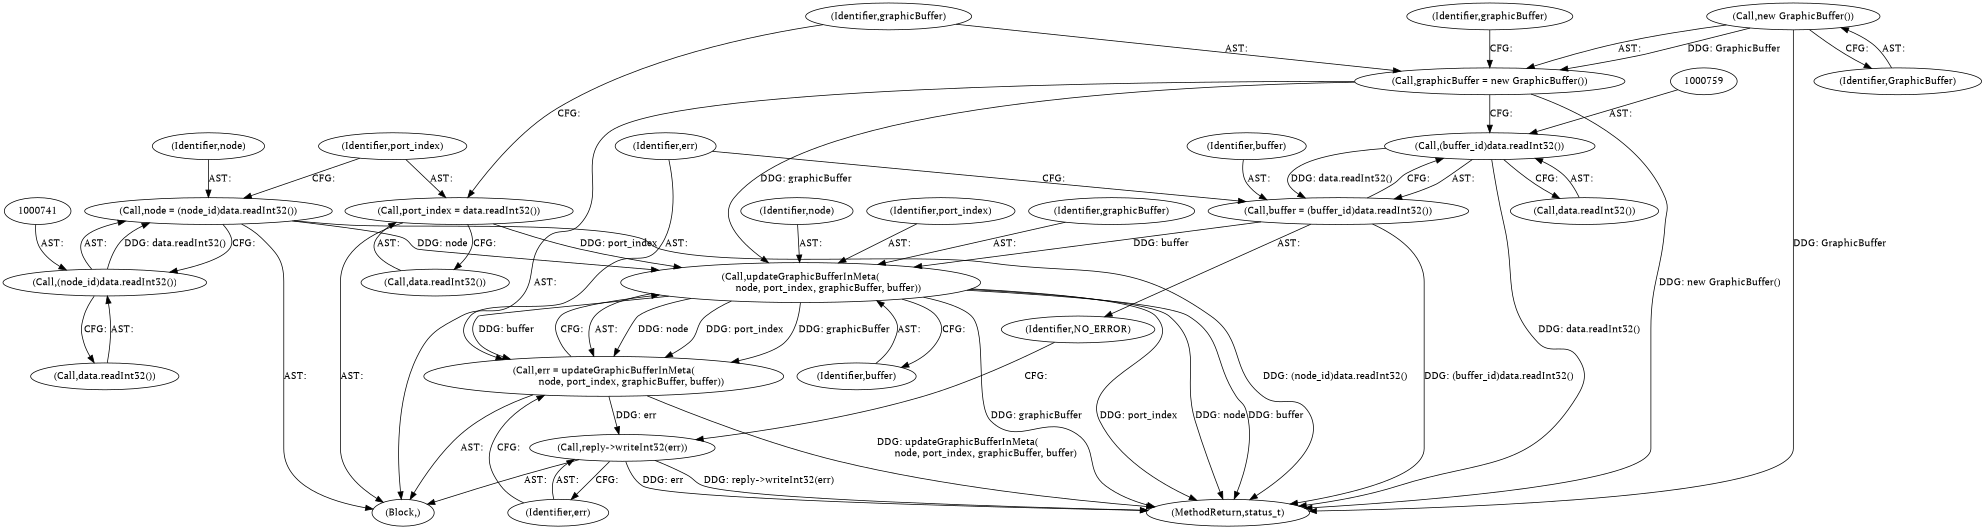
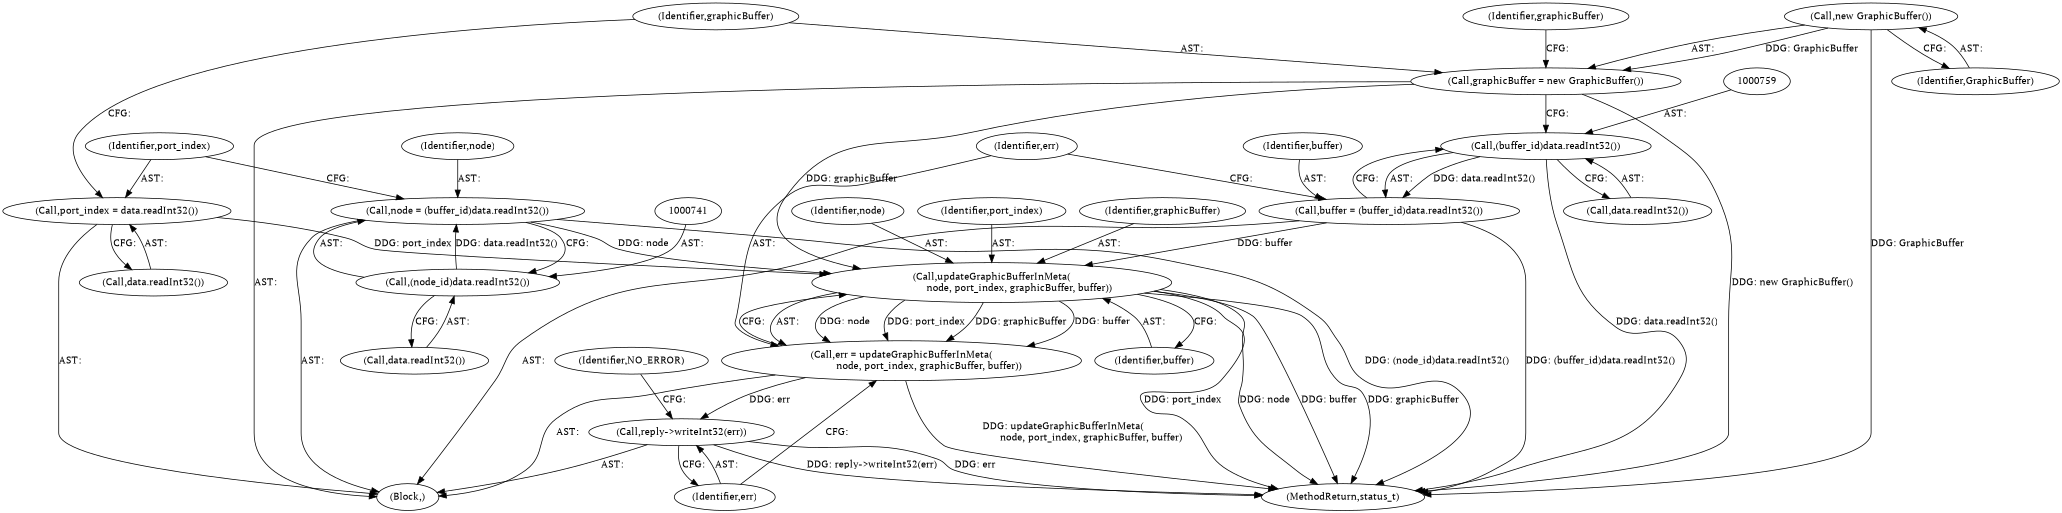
node "(Call,node = (node_id)data.readInt32())": label "(Call,node = (node_id)data.readInt32())" -> "(Call,node = (buffer_id)data.readInt32())"
edge "(Call,buffer = (buffer_id)data.readInt32())" -> "(Identifier,NO_ERROR)": now "(Call,buffer = (buffer_id)data.readInt32())" -> "(Block,)"
